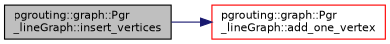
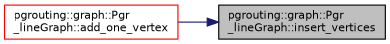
edge "pgrouting::graph::Pgr _lineGraph::insert_vertices" -> "pgrouting::graph::Pgr _lineGraph::add_one_vertex": reversed
